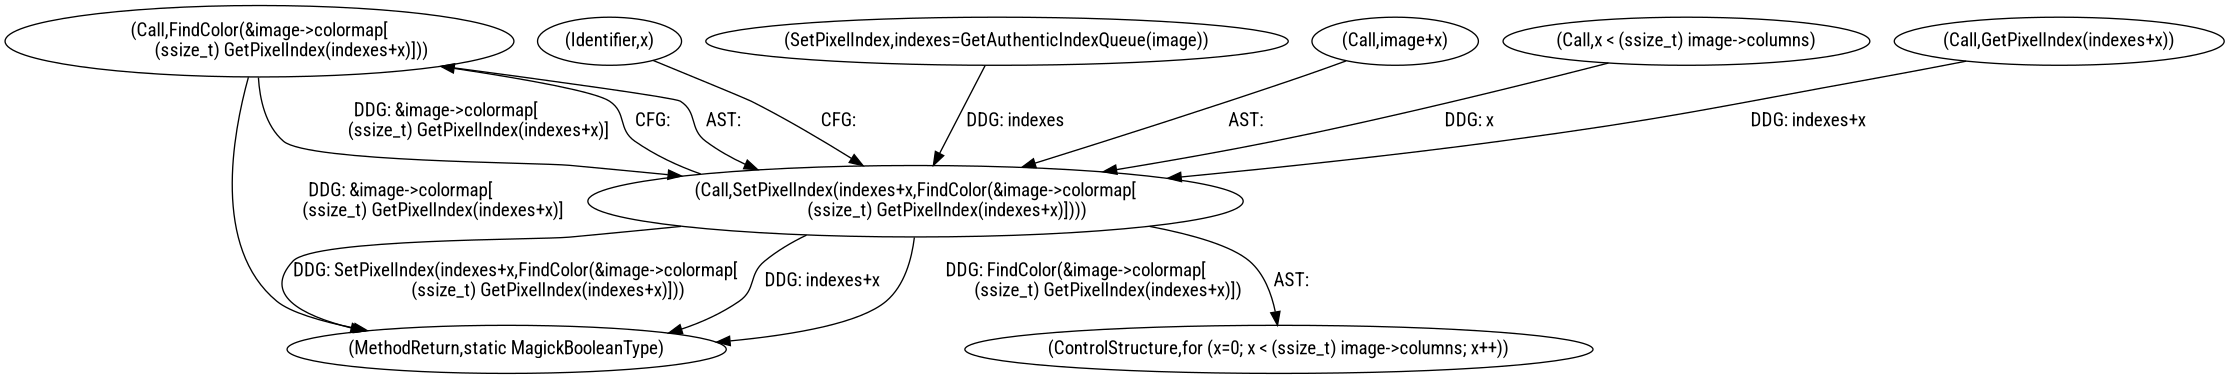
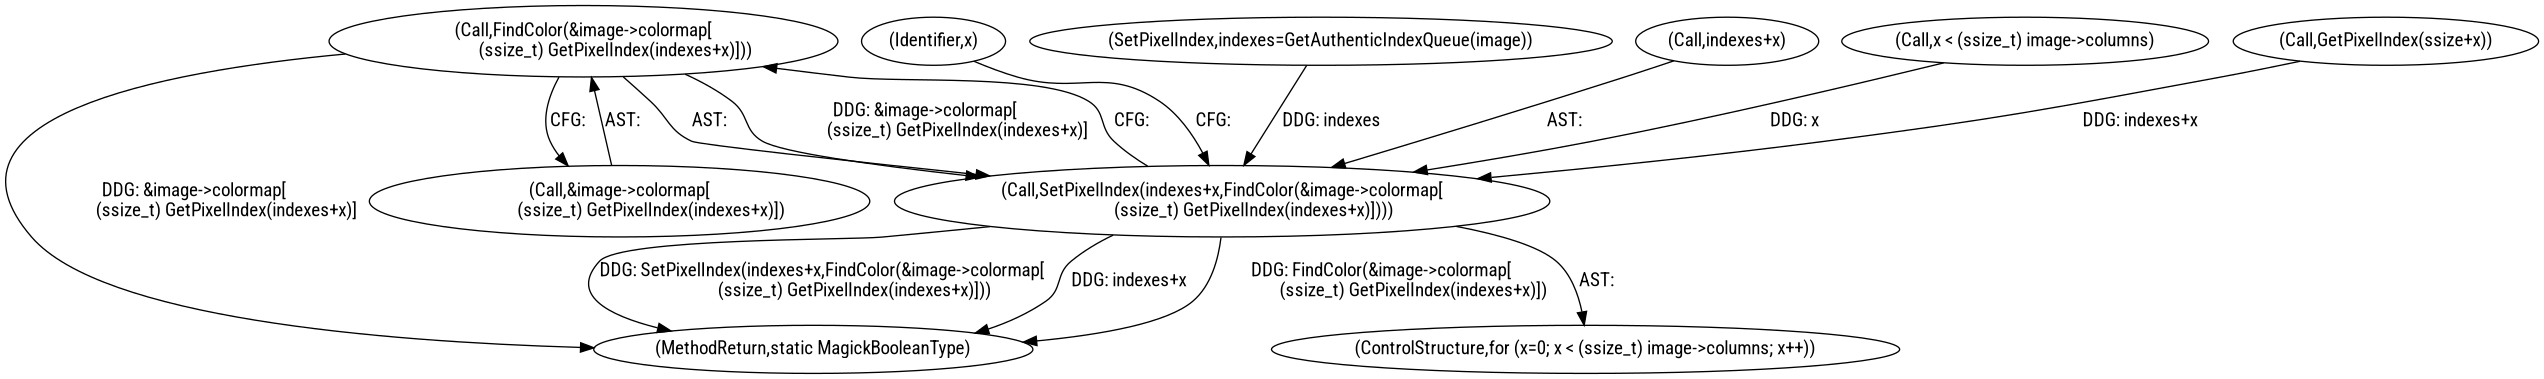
node "(Call,image+x)": label "(Call,image+x)" -> "(Call,indexes+x)"
node "(Call,GetPixelIndex(indexes+x))": label "(Call,GetPixelIndex(indexes+x))" -> "(Call,GetPixelIndex(ssize+x))"
node "(Call,&image->colormap[ (ssize_t) GetPixelIndex(indexes+x)])": added
